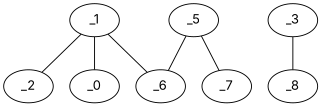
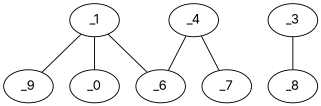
node "_5": label "_5" -> "_4"
node "_2": label "_2" -> "_9"
